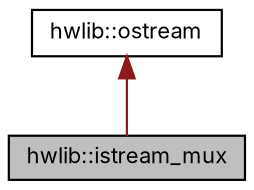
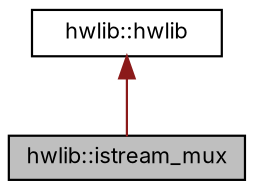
node "hwlib::ostream": label "hwlib::ostream" -> "hwlib::hwlib"
